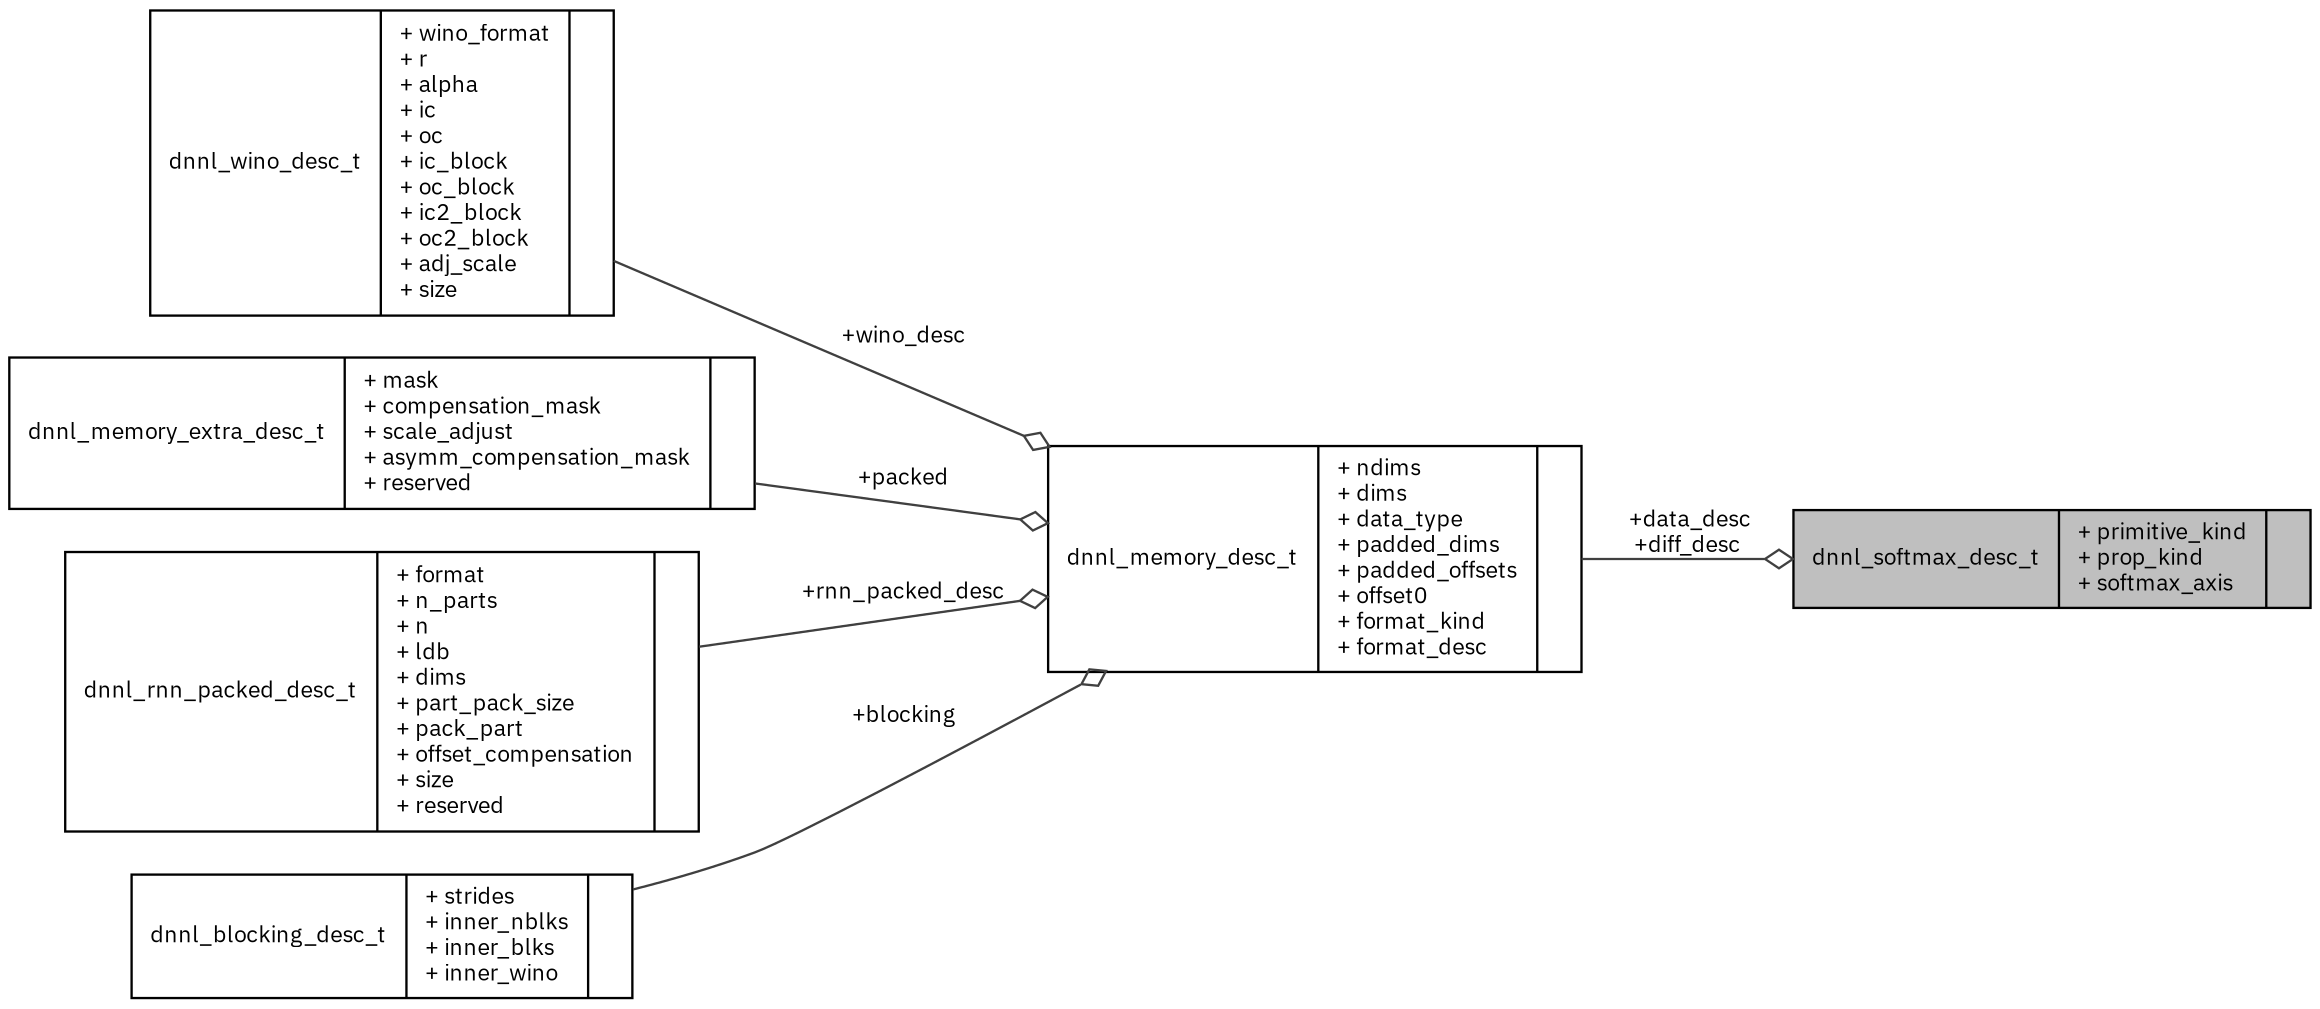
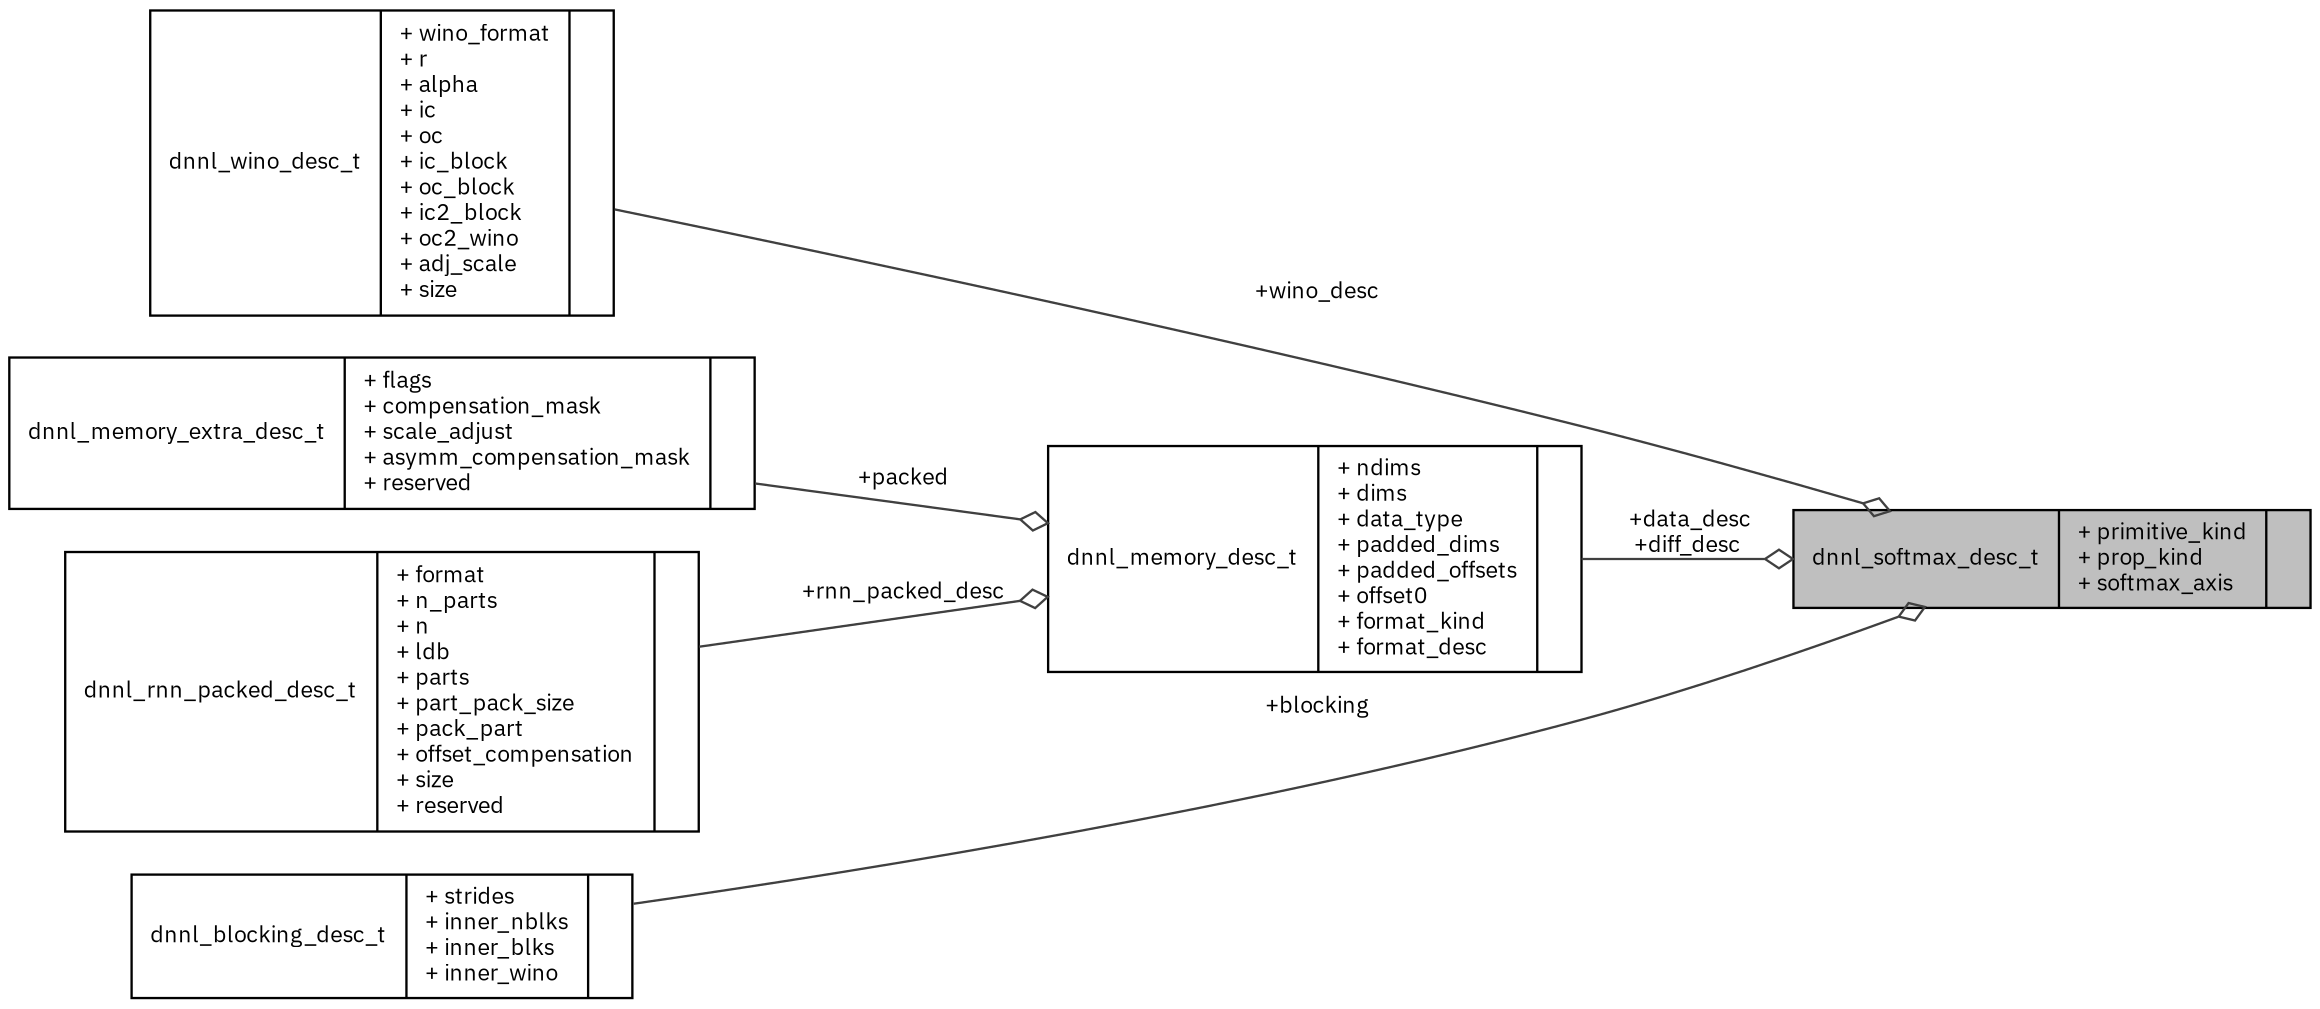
node "dnnl_wino_desc_t": text "+ oc2_block" -> "+ oc2_wino"
edge "dnnl_wino_desc_t" -> "dnnl_memory_desc_t": now "dnnl_wino_desc_t" -> "dnnl_softmax_desc_t"
node "dnnl_memory_extra_desc_t": text "+ mask" -> "+ flags"
node "dnnl_rnn_packed_desc_t": text "+ dims" -> "+ parts"
edge "dnnl_blocking_desc_t" -> "dnnl_memory_desc_t": now "dnnl_blocking_desc_t" -> "dnnl_softmax_desc_t"
